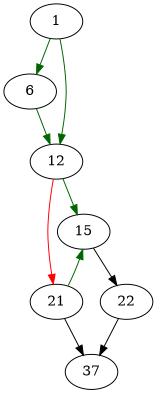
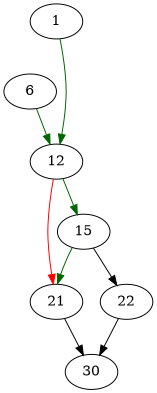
edge "1" -> "6": removed
edge "21" -> "15": reversed
node "37": label "37" -> "30"
